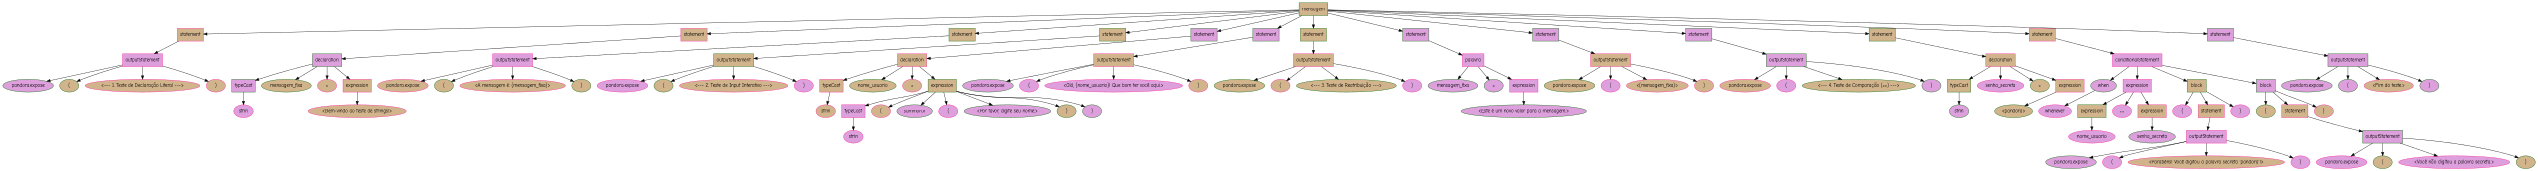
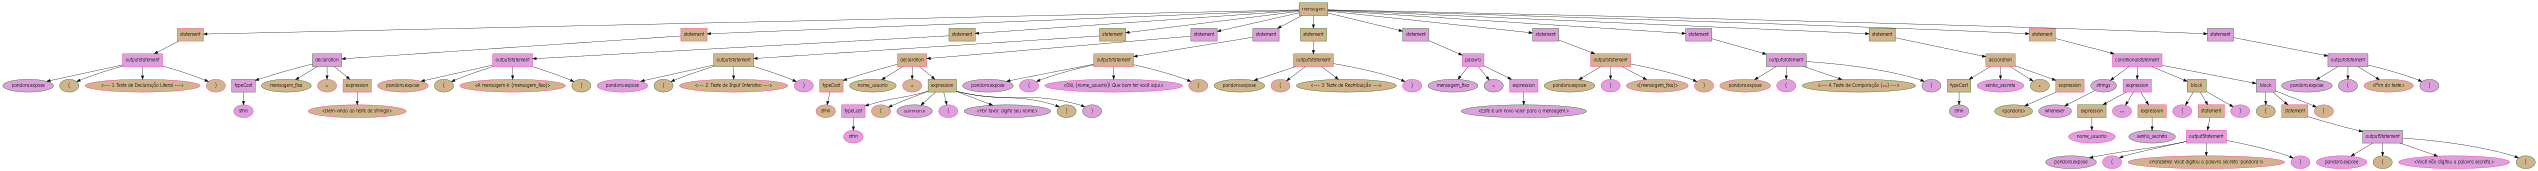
node "when": label "when" -> "strings"
node "whenever": color deeppink -> darkgreen
